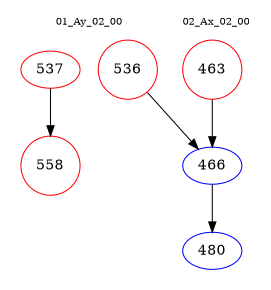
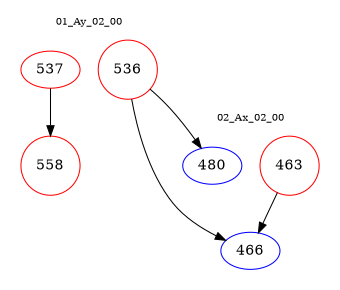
edge "466" -> "480": now "536" -> "480"
